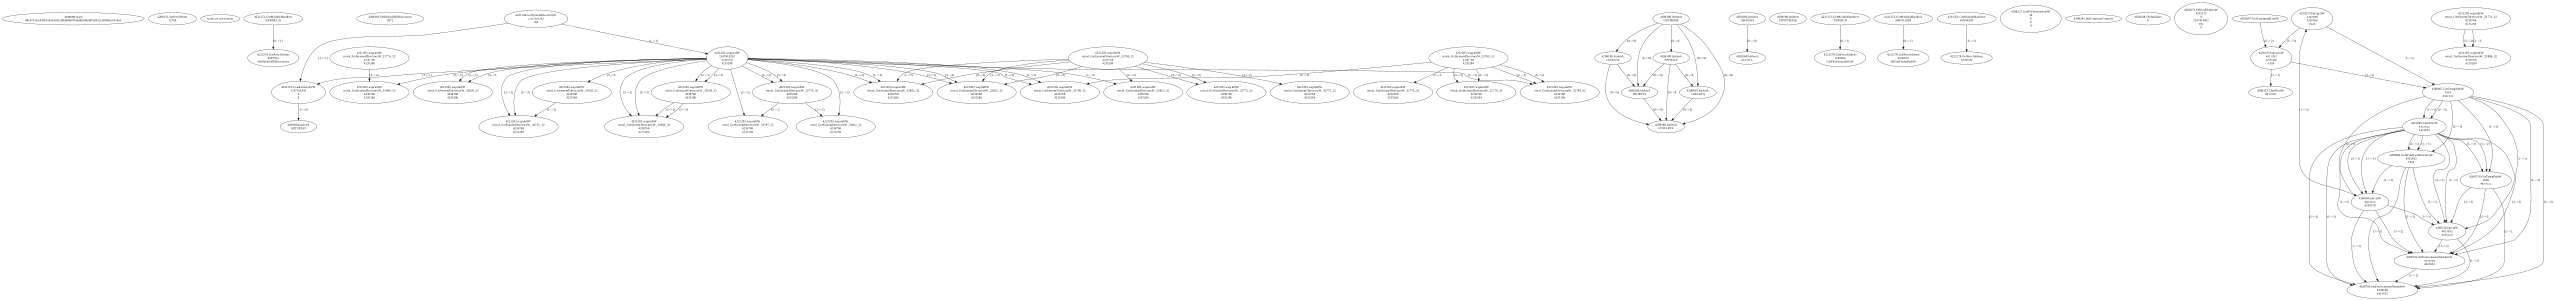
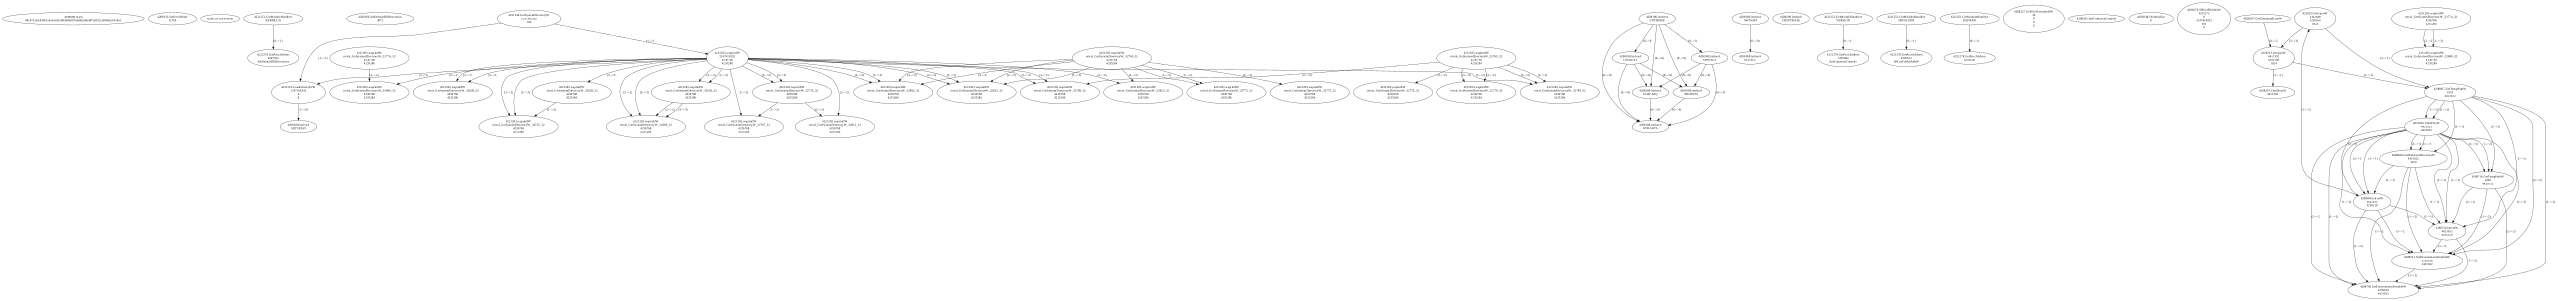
node "4221278.GetProcAddress 6295604 GetFileVersionInfoW": label "4221278.GetProcAddress 6295604 GetFileVersionInfoW" -> "4221278.GetProcAddress 6295604 InitCommonControls"
edge "4208180.lstrlenA USERENV" -> "4208180.lstrlenA CLBCATQ": added, label "(0-->0)"
